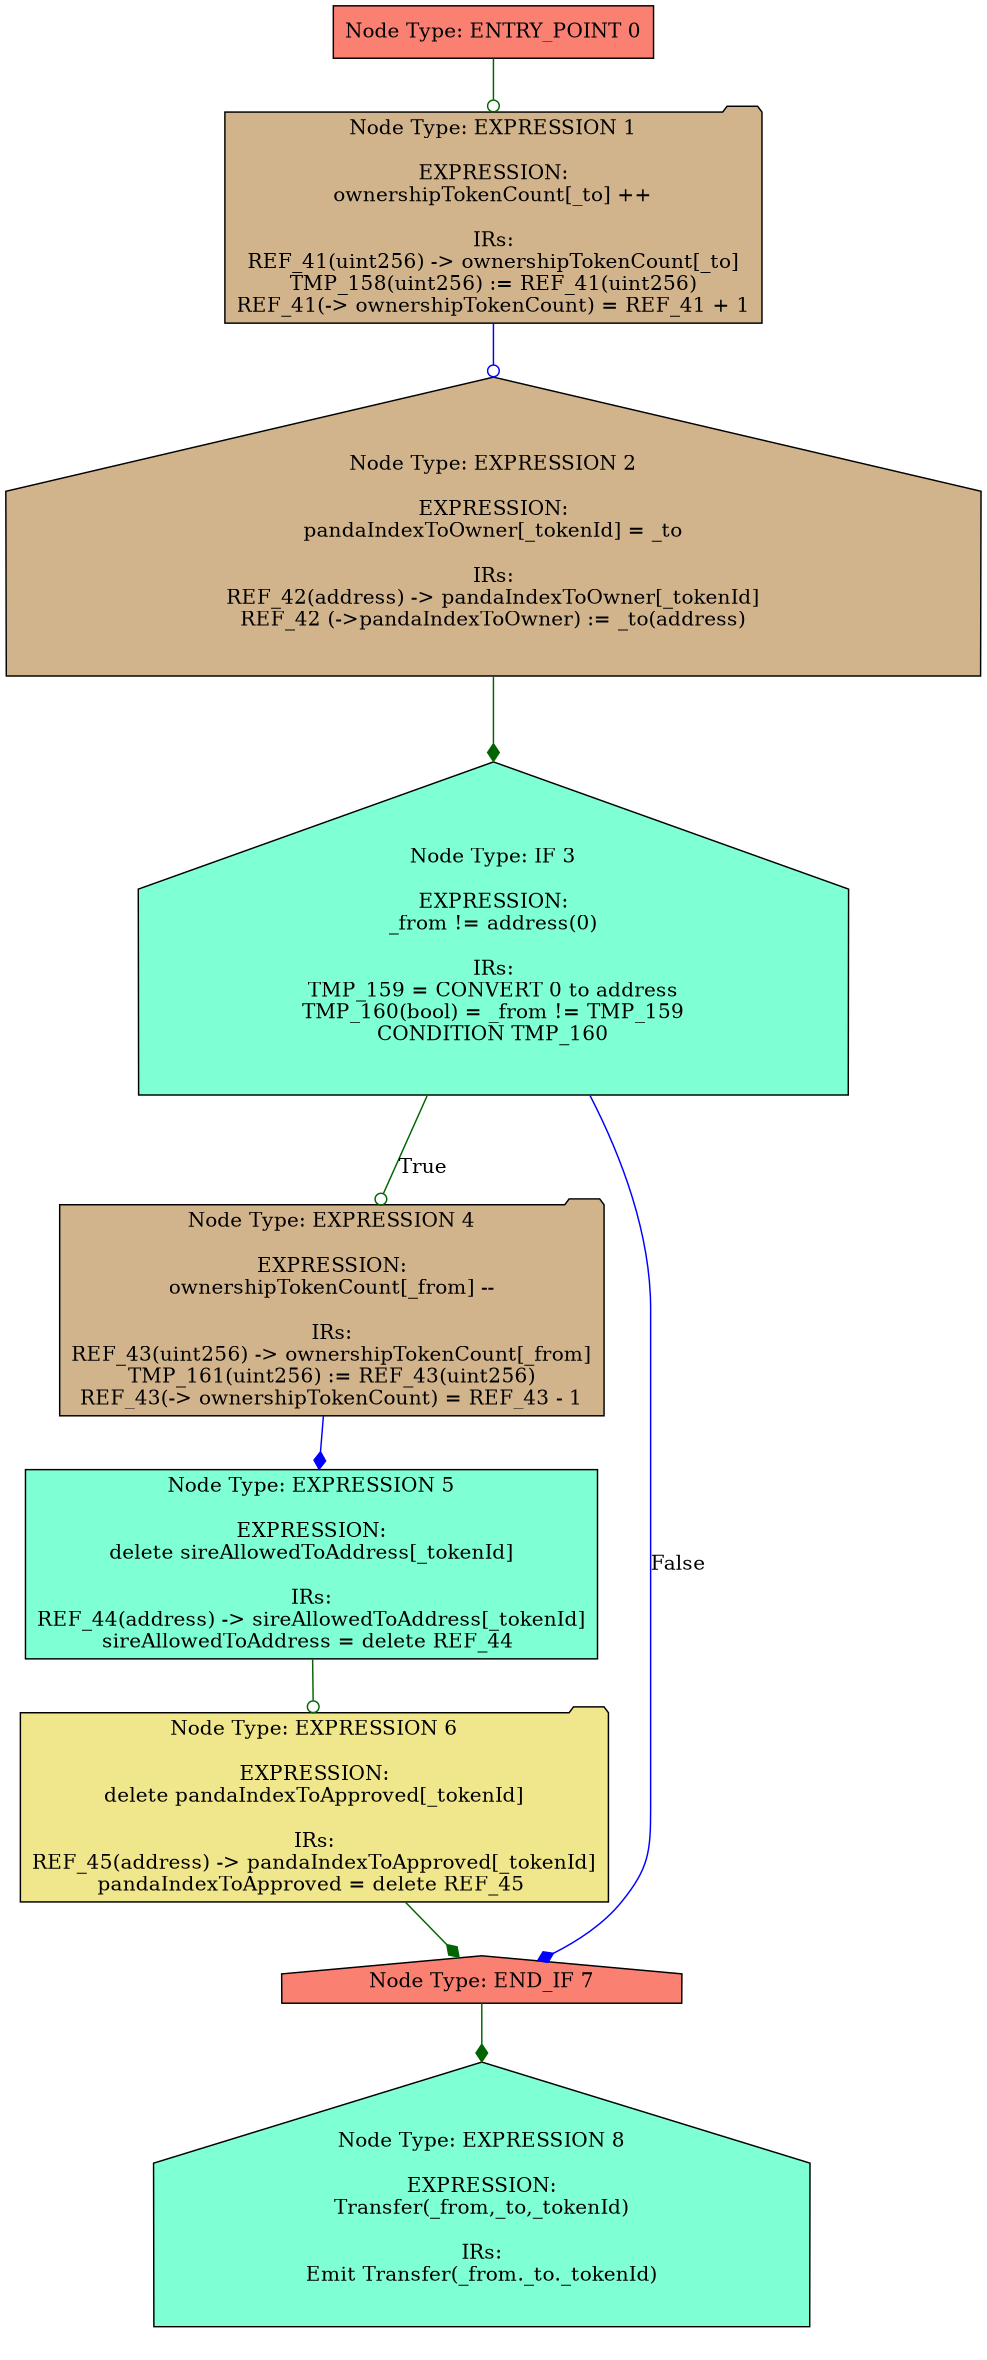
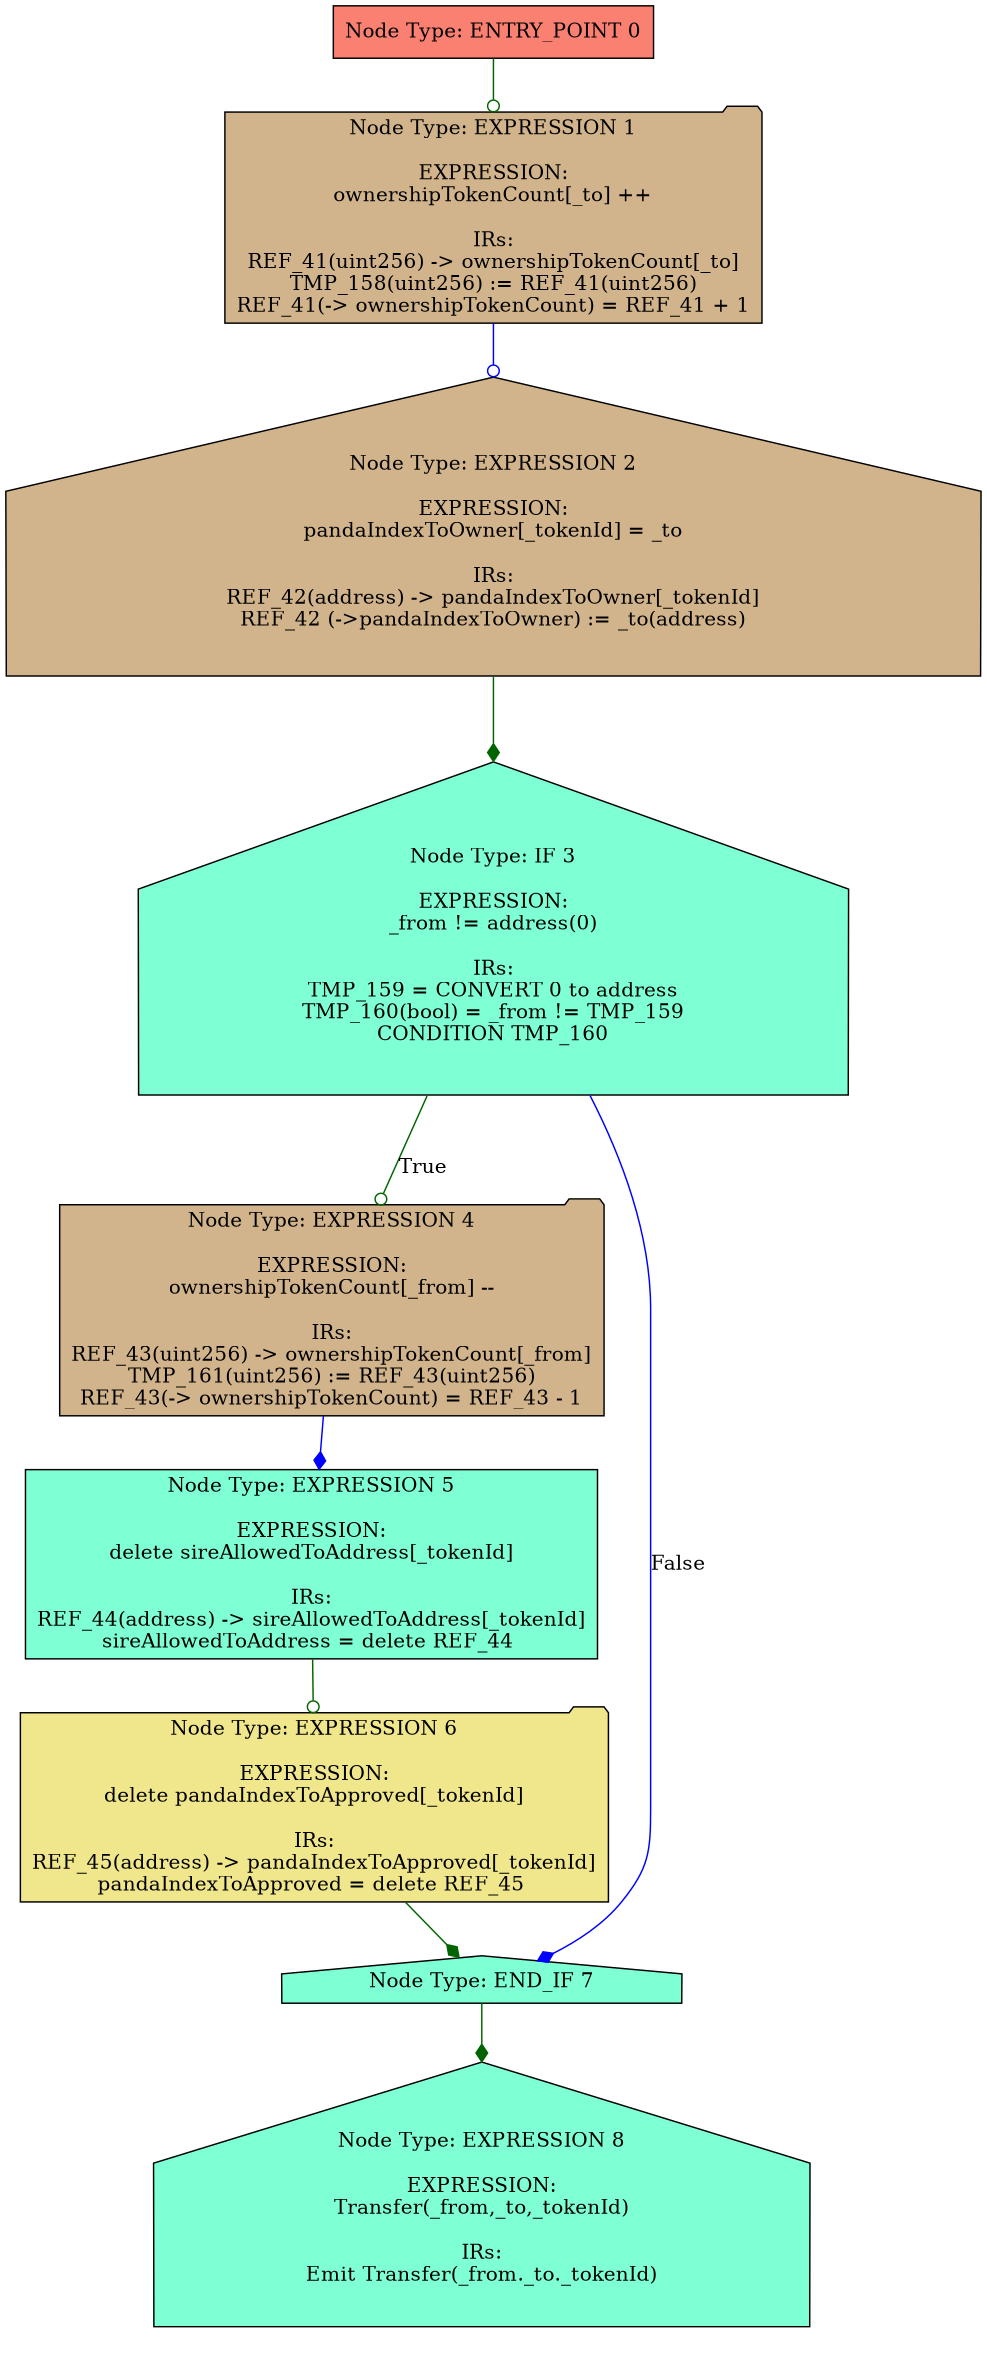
node "Node Type: END_IF 7": fillcolor salmon -> aquamarine
